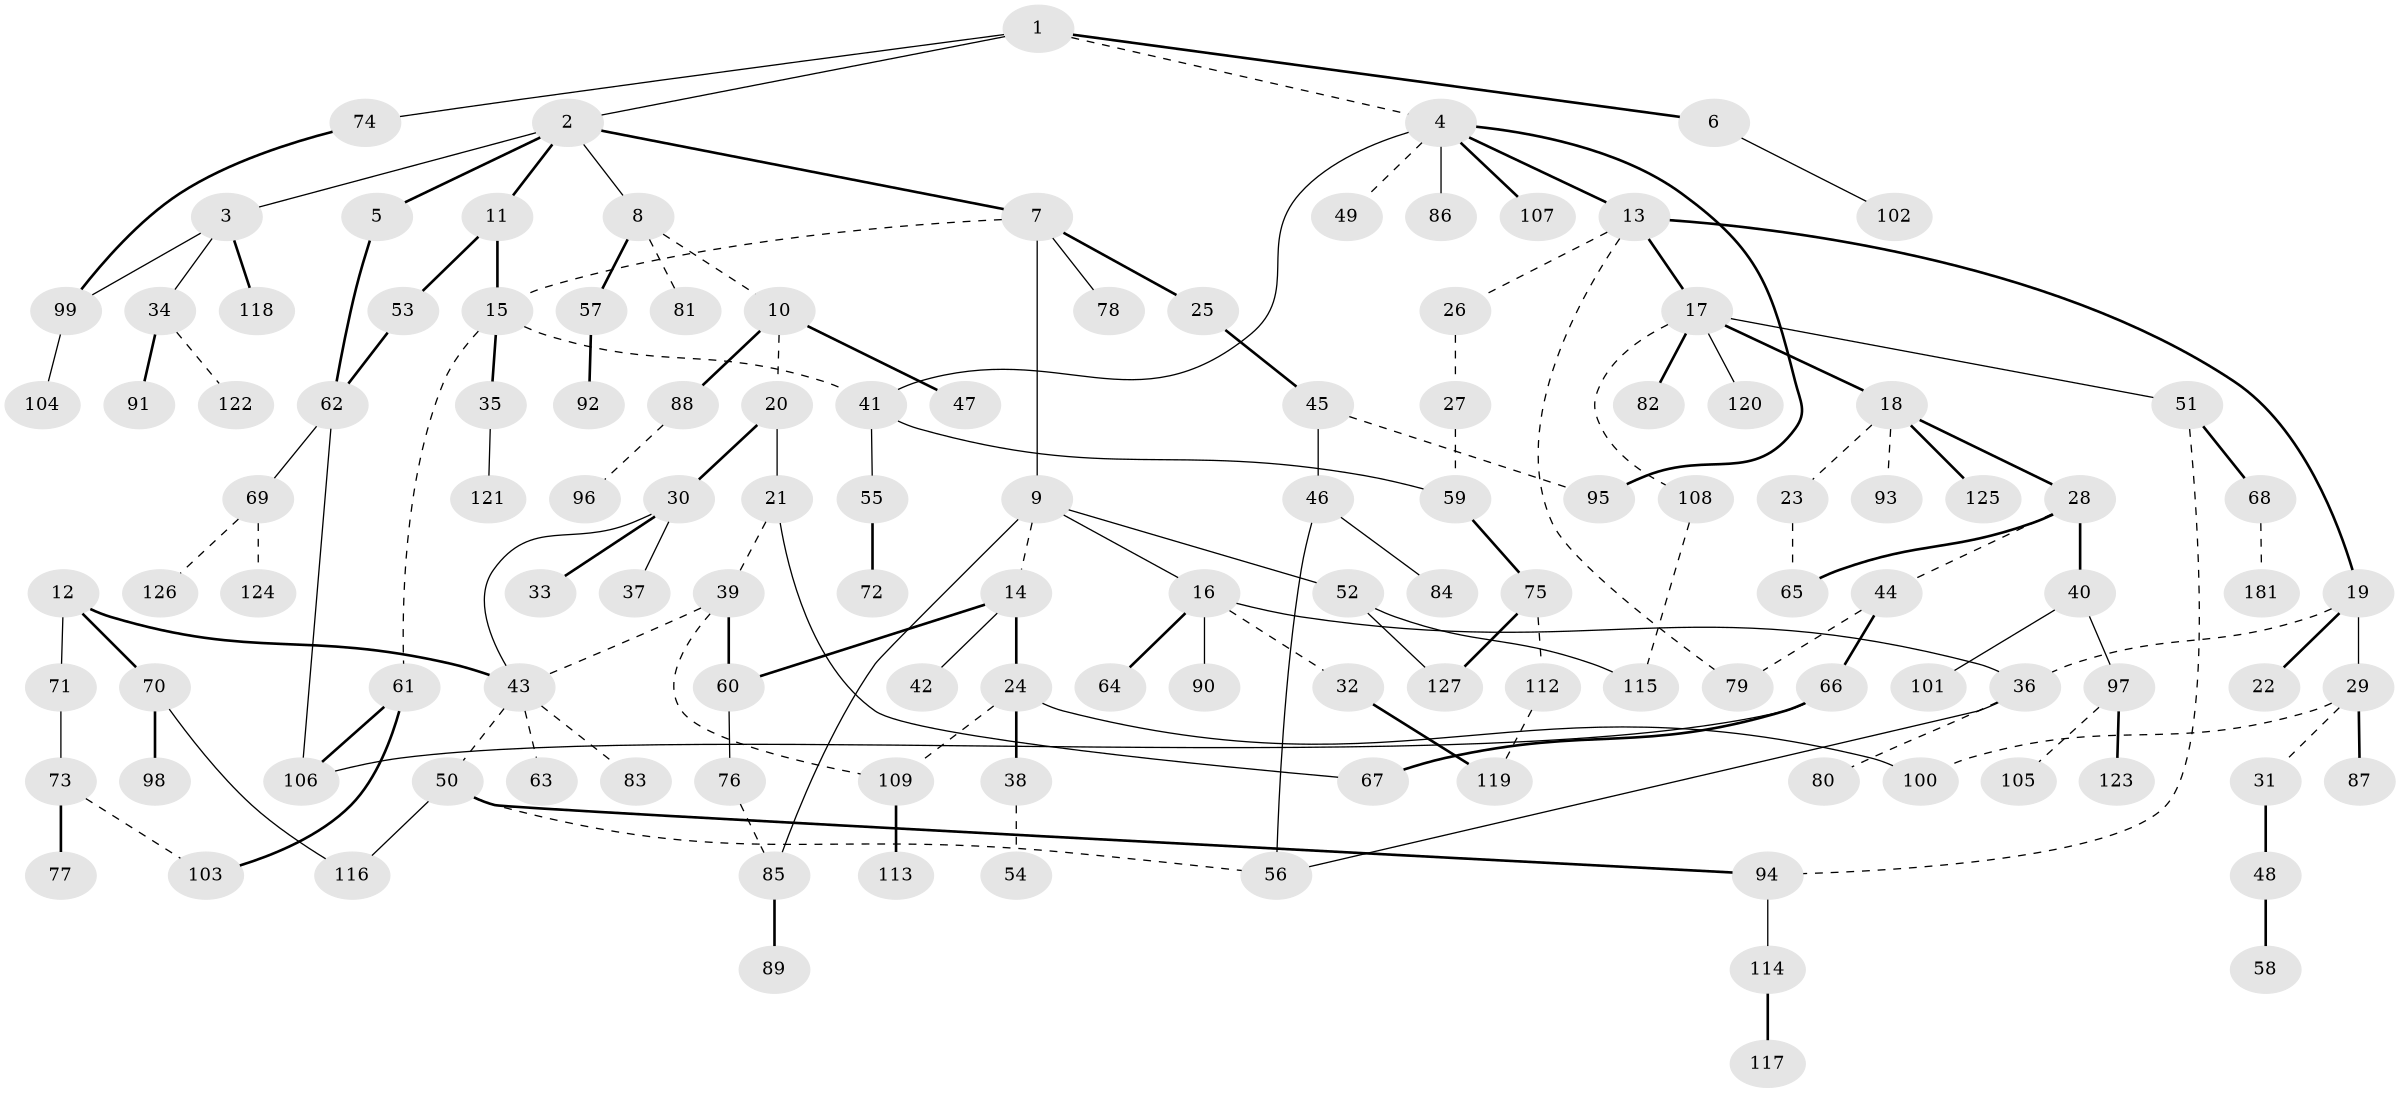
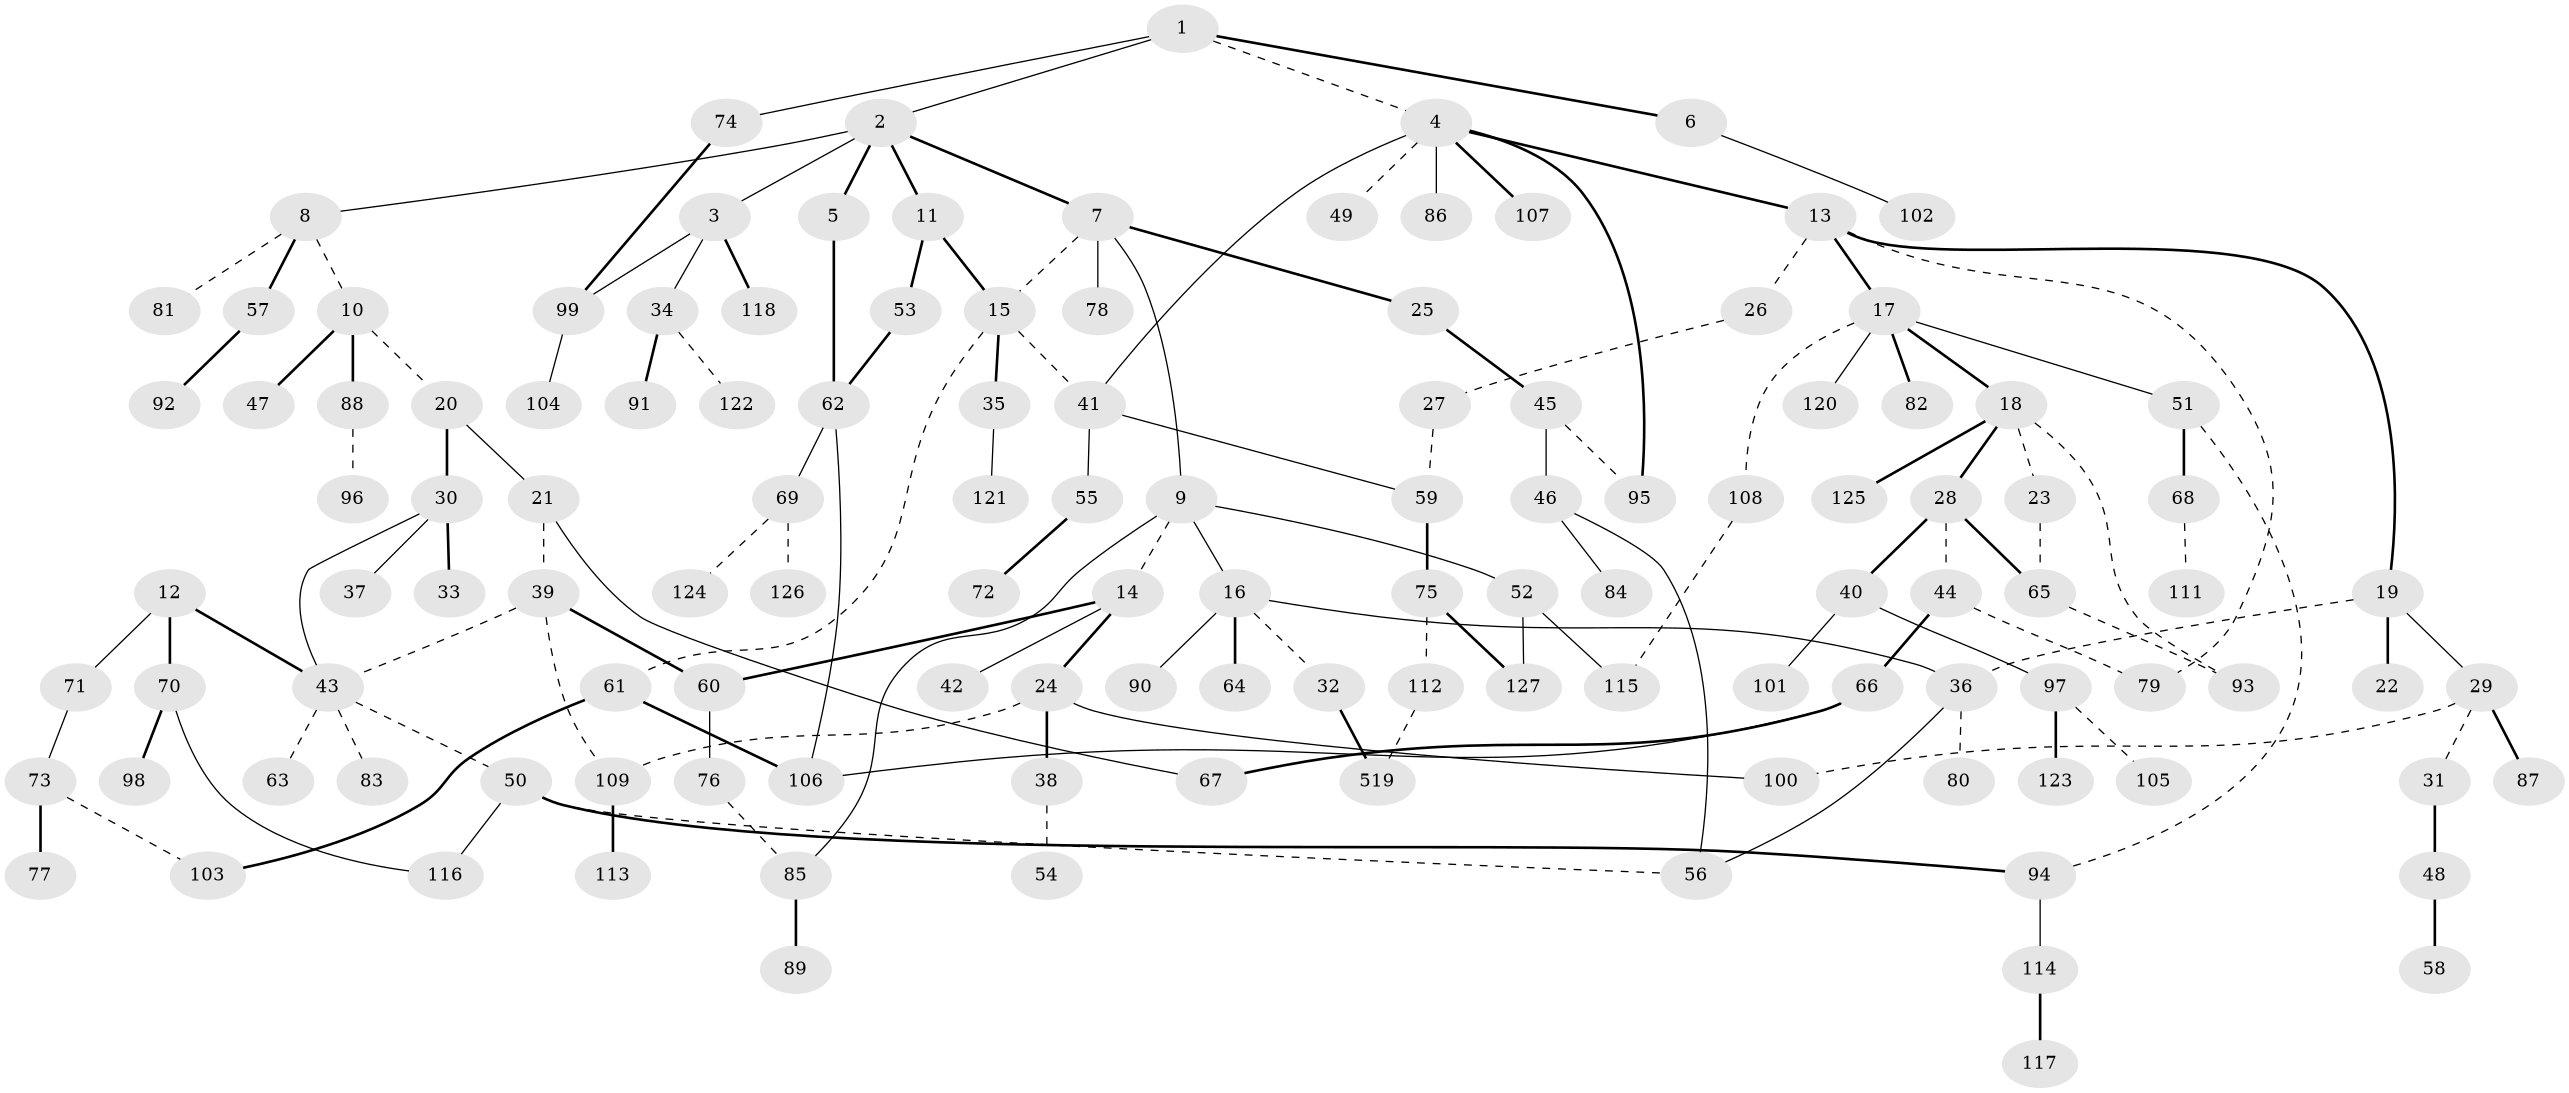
node "181": label "181" -> "111"
edge "65" -- "93": added
node "119": label "119" -> "519"
